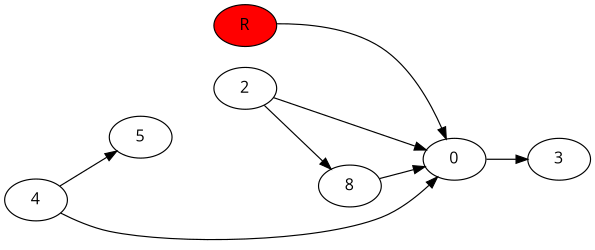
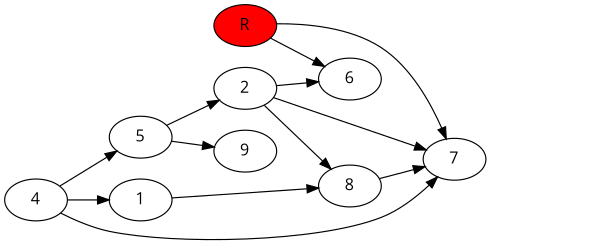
node "6": added
edge "5" -> "2": added
node "9": added
node "0": label "0" -> "7"
node "3": removed
node "1": added
